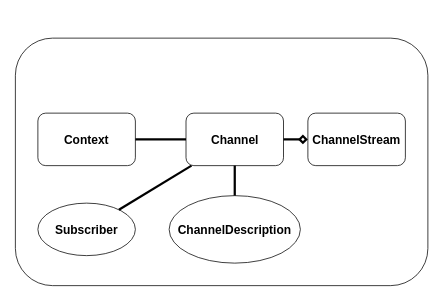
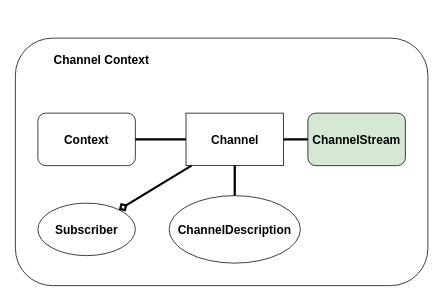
node "Channel Context": added
node "Channel": shape rounded rectangle -> rectangle
edge "Channel" -> "ChannelStream": arrowhead diamond -> none
node "ChannelStream": fillcolor #ffffff -> #d5e8d4
edge "Channel" -- "Subscriber": arrowhead none -> diamond
